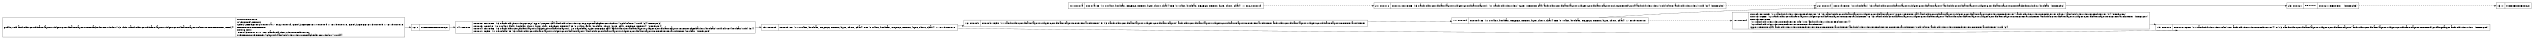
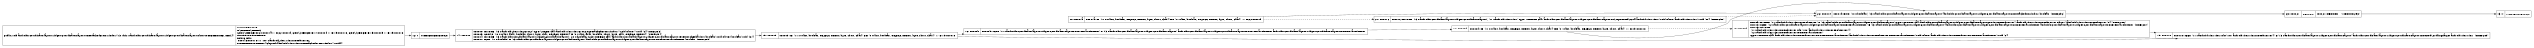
node "23: 0x0021": text "0x0021: RETURN    (LINE:293)" -> "0x0021: RETURN    (VIRTUAL:293)"
edge "23: 0x0021" -> "13: ?": style dashed -> solid
edge "20: 0x001a" -> "22: 0x001f": added
